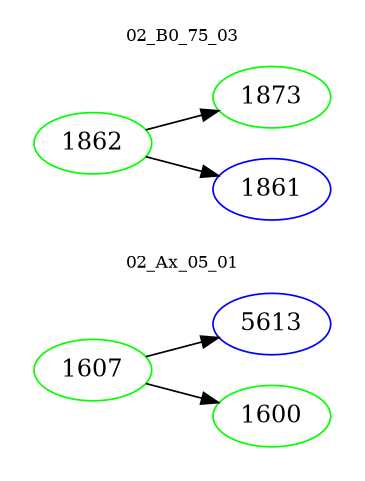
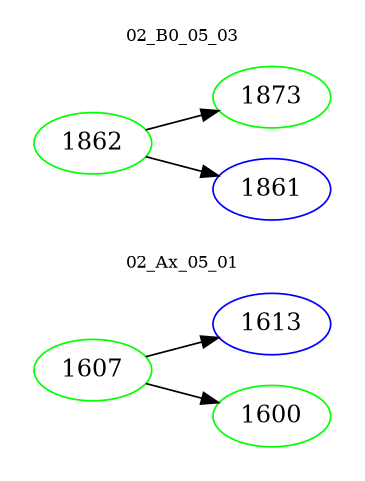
cluster "02_B0_75_03": label "02_B0_75_03" -> "02_B0_05_03"
node "5613": label "5613" -> "1613"
